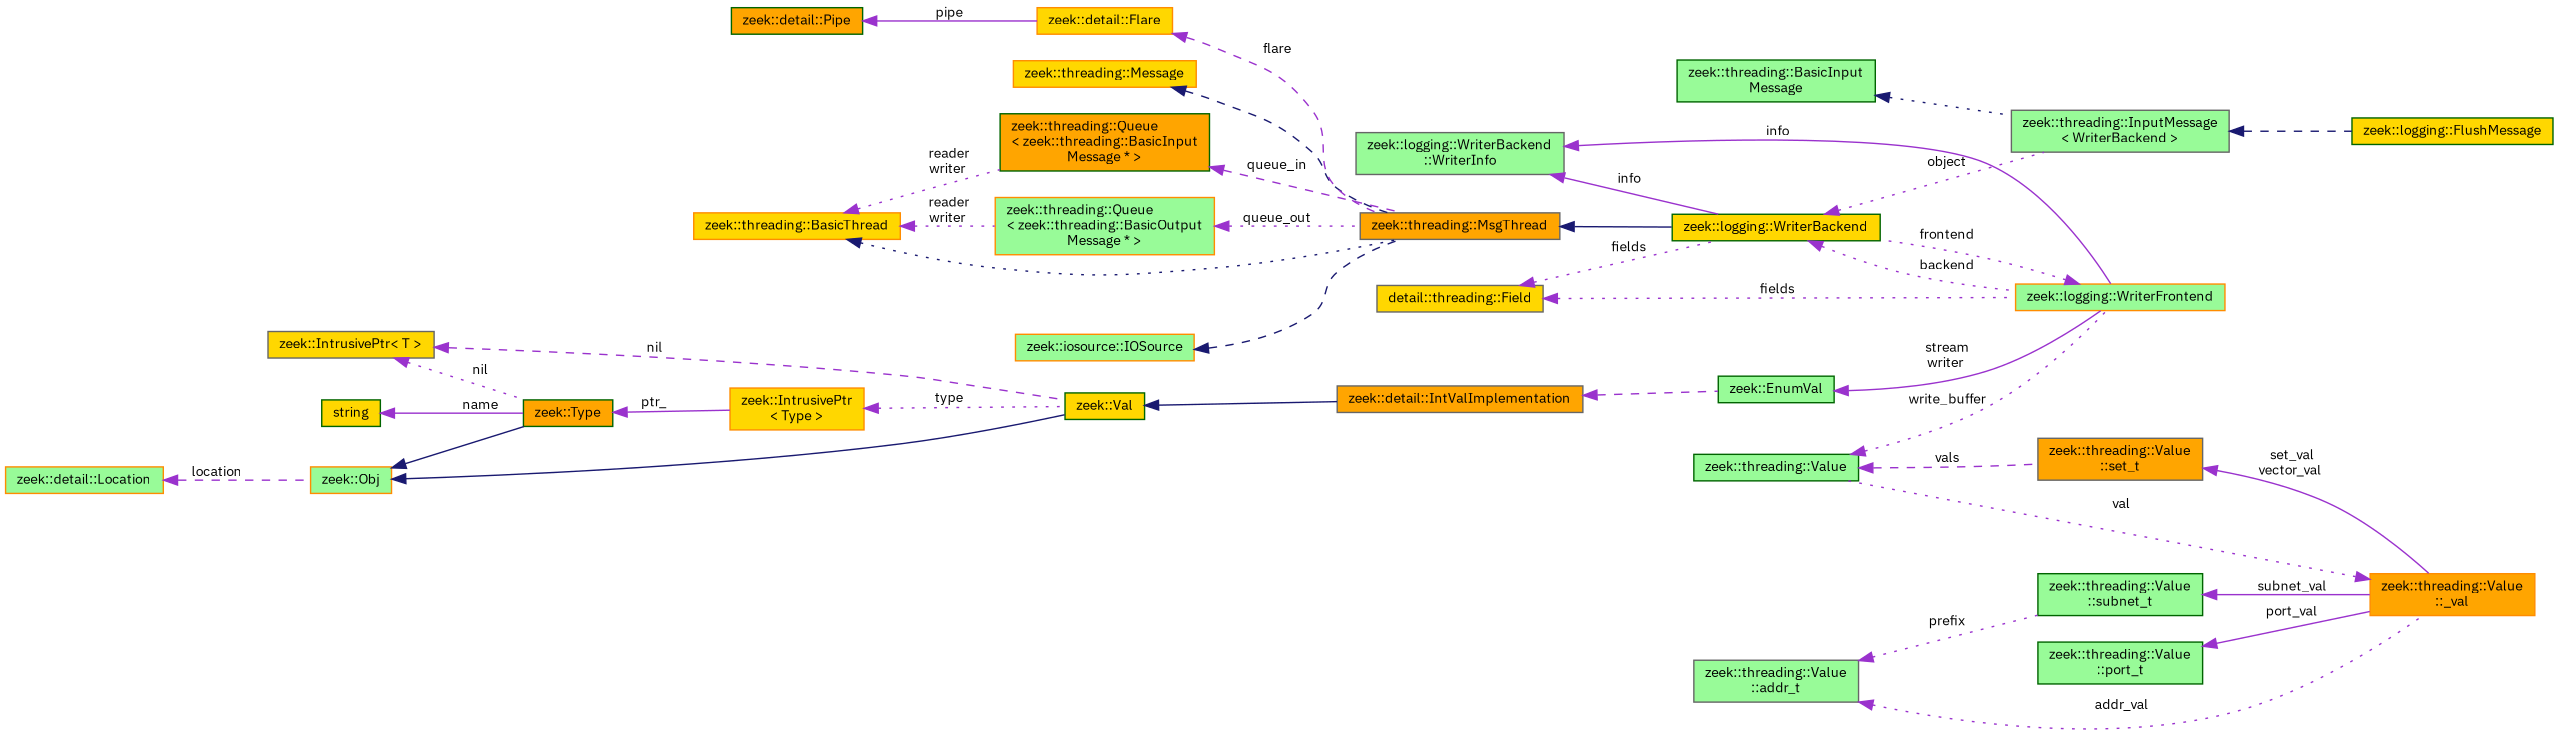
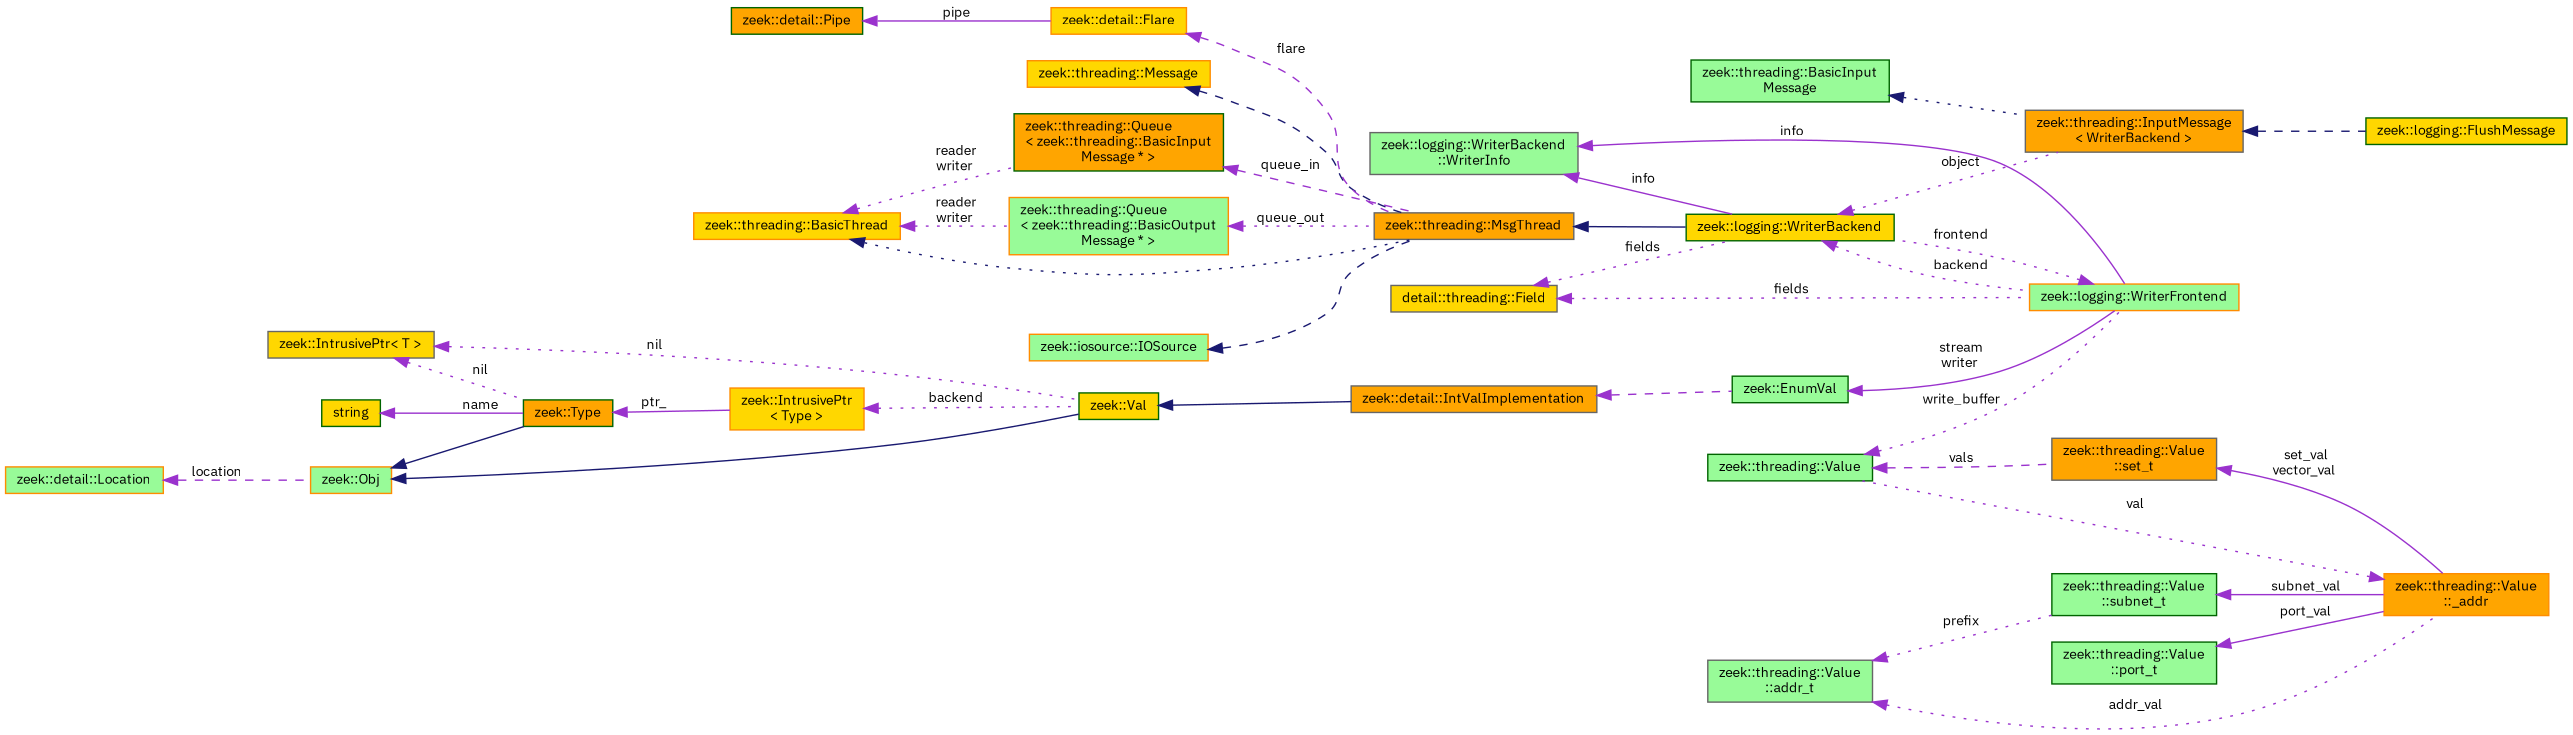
node "zeek::threading::InputMessage < WriterBackend >": fillcolor palegreen -> orange
edge "zeek::Val" -> "zeek::IntrusivePtr< T >": style dashed -> dotted
edge "zeek::Val" -> "zeek::IntrusivePtr < Type >": label " type" -> " backend"
node "zeek::threading::Value ::_val": label "zeek::threading::Value ::_val" -> "zeek::threading::Value ::_addr"
